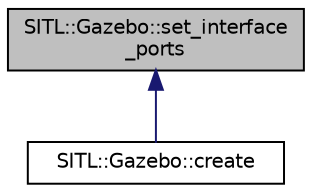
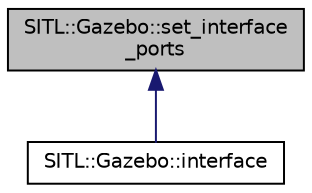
node "SITL::Gazebo::create": label "SITL::Gazebo::create" -> "SITL::Gazebo::interface"
